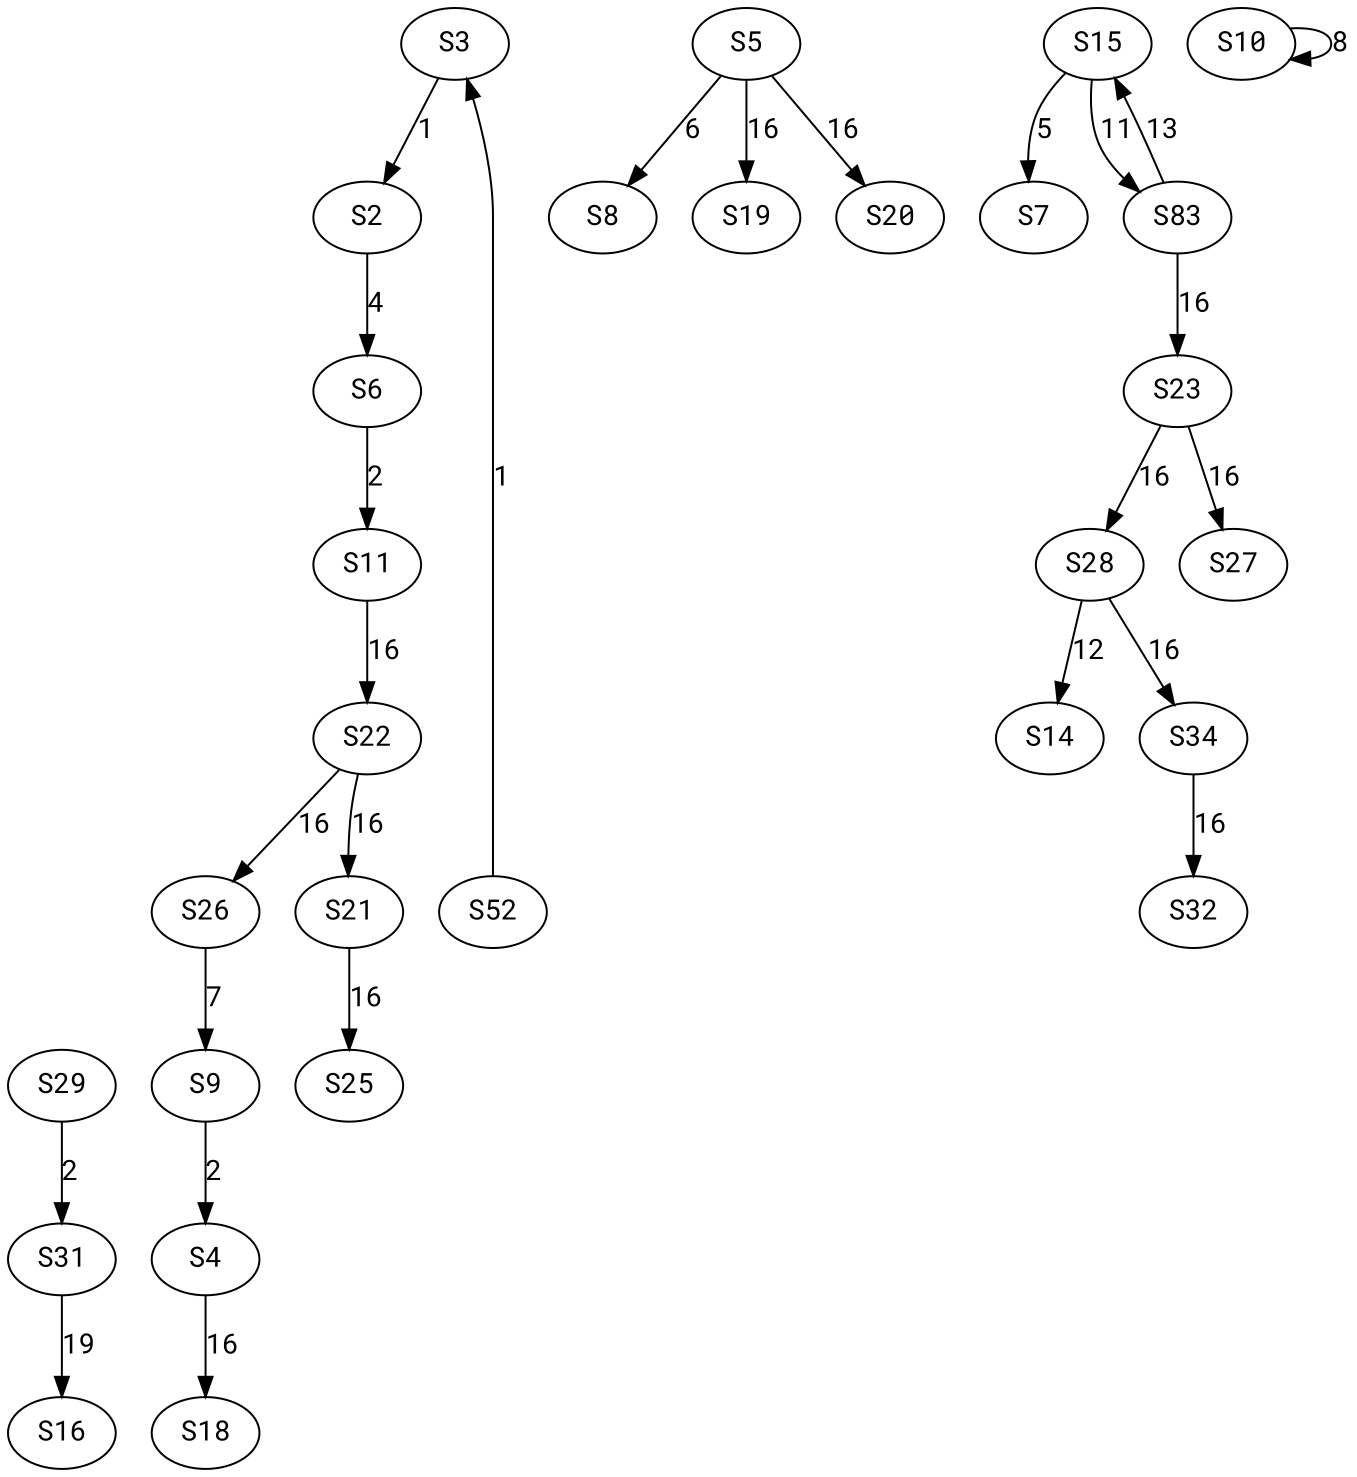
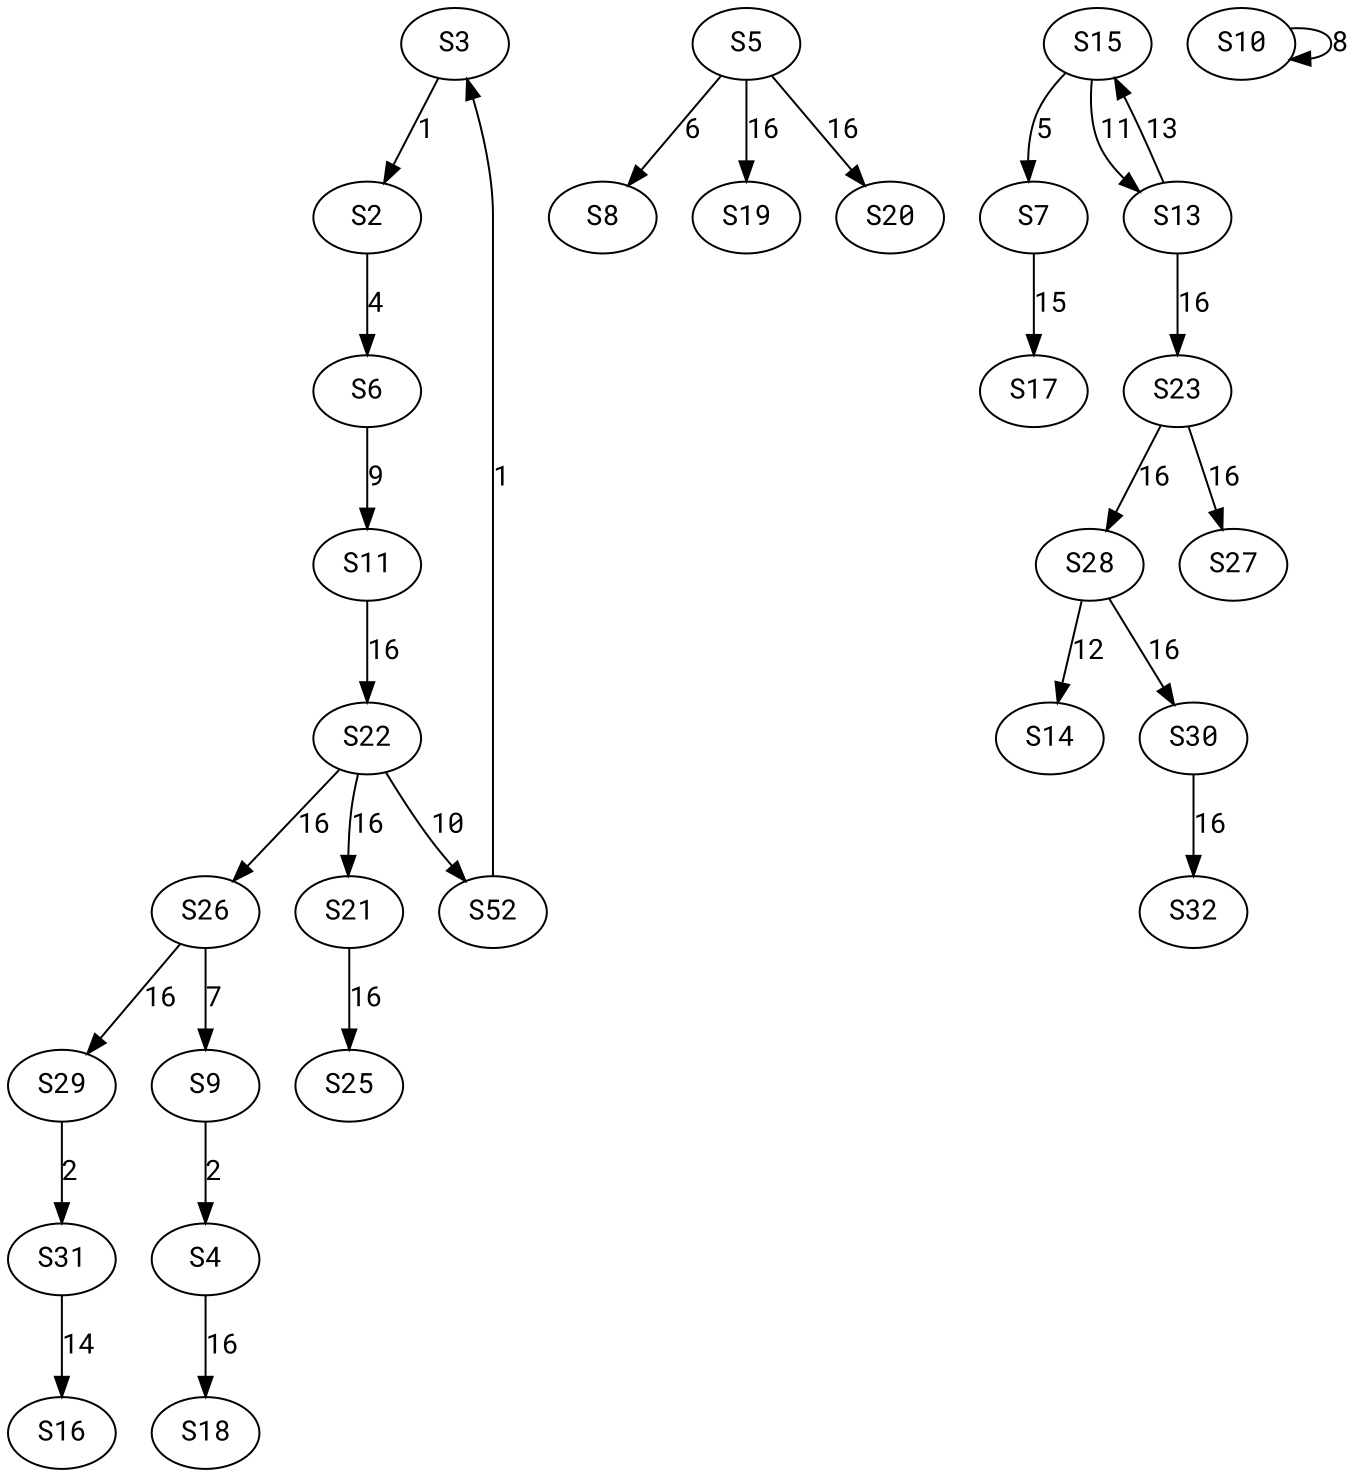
node "S83": label "S83" -> "S13"
node "S17": added
edge "S6" -> "S11": label "2" -> "9"
node "S34": label "S34" -> "S30"
edge "S22" -> "S52": added, label "10"
edge "S26" -> "S29": added, label "16"
edge "S31" -> "S16": label "19" -> "14"
